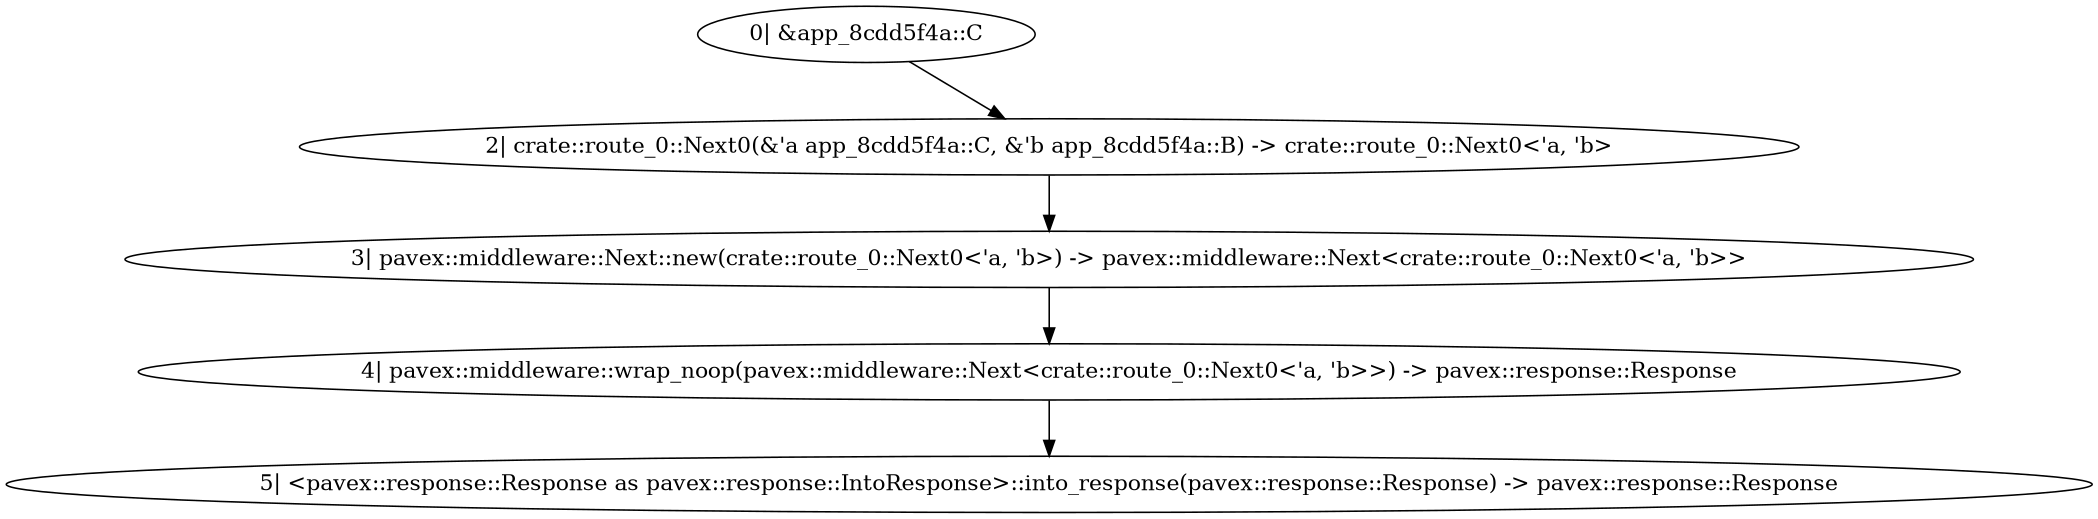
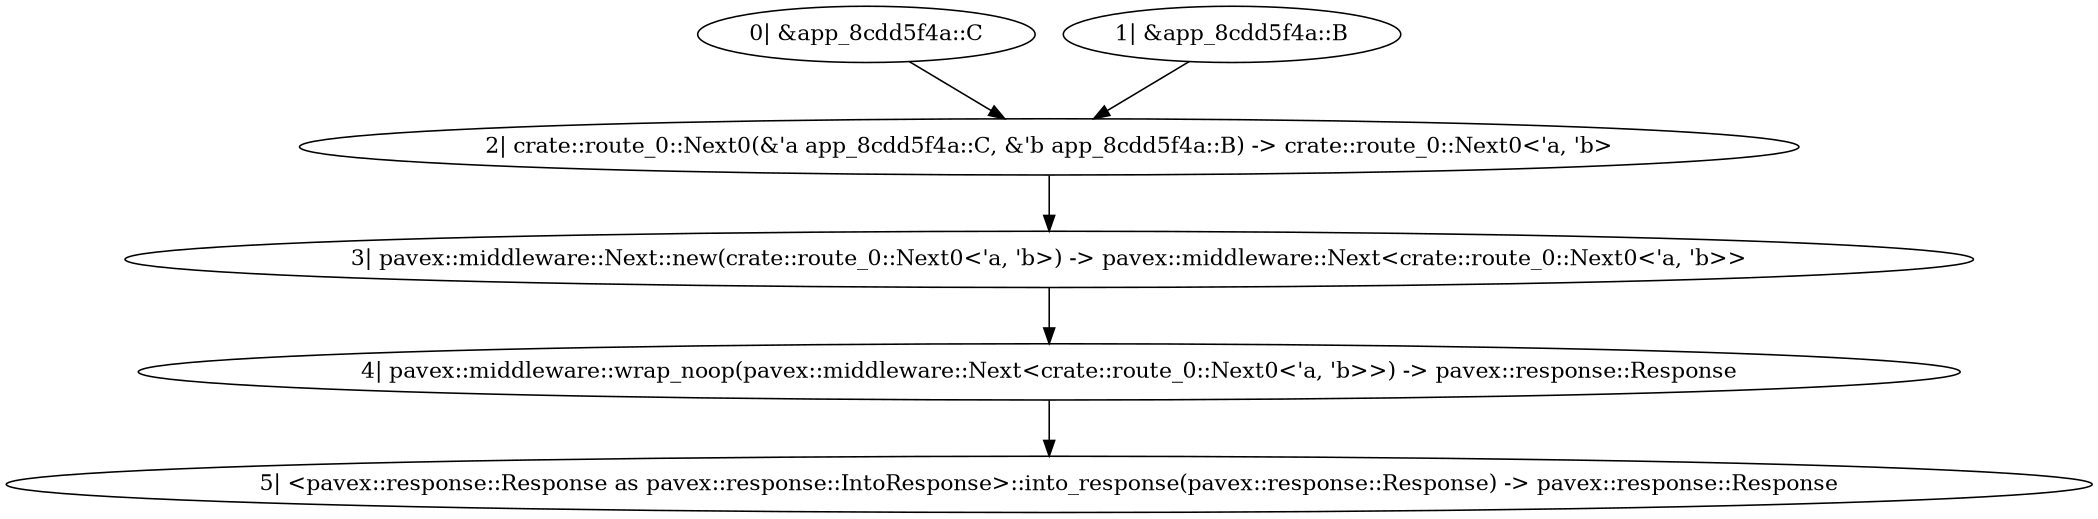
node "1| &app_8cdd5f4a::B": added
